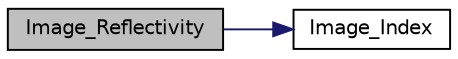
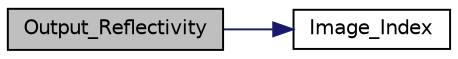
node "Image_Reflectivity": label "Image_Reflectivity" -> "Output_Reflectivity"
